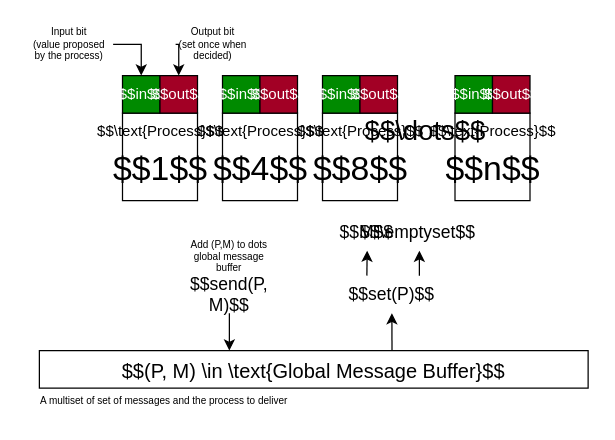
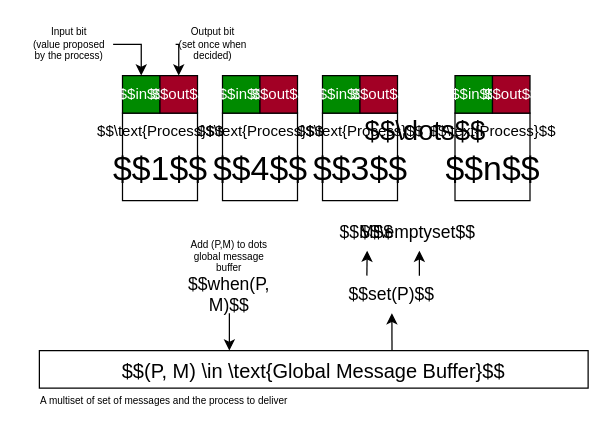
node "$$8$$": label "$$8$$" -> "$$3$$"
node "$$send(P, M)$$": label "$$send(P, M)$$" -> "$$when(P, M)$$"
